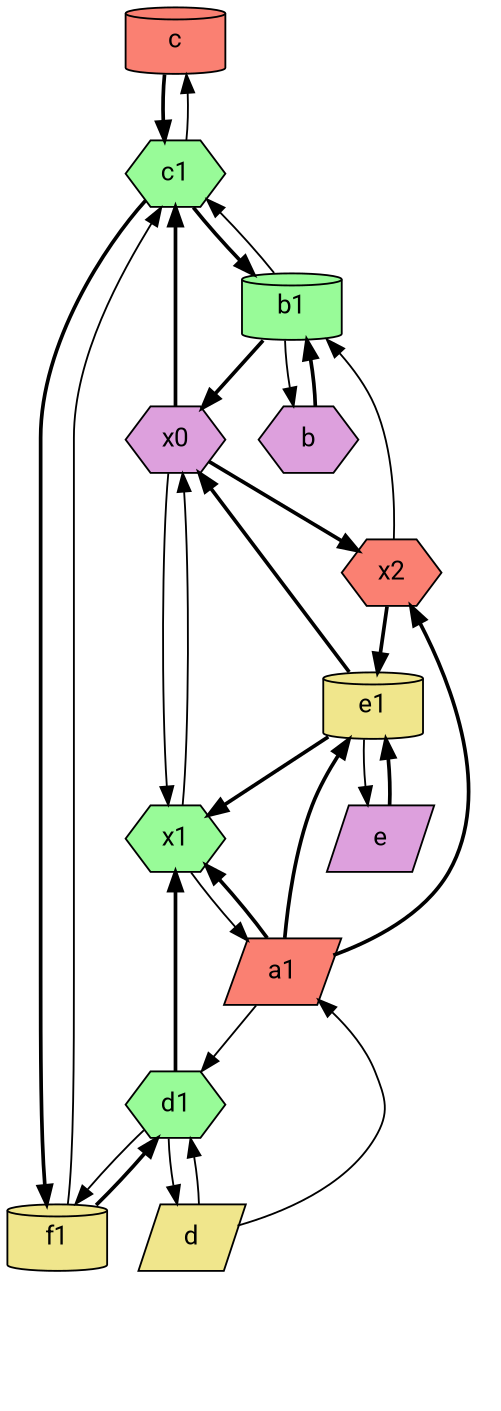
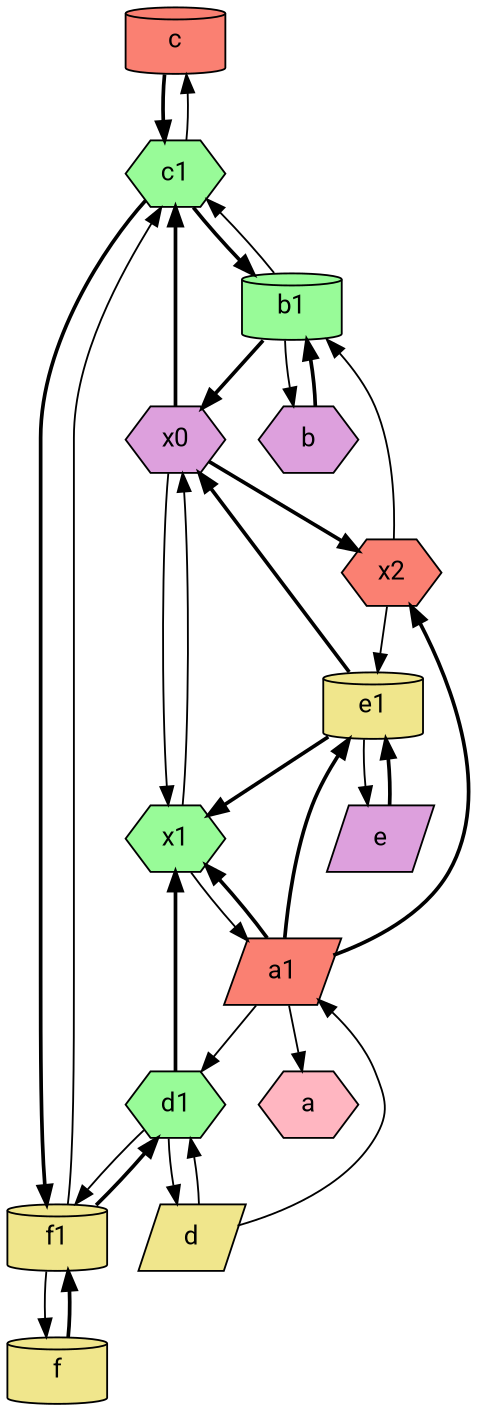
edge "x2" -> "e1": style bold -> solid
node "a": added
node "f": added
